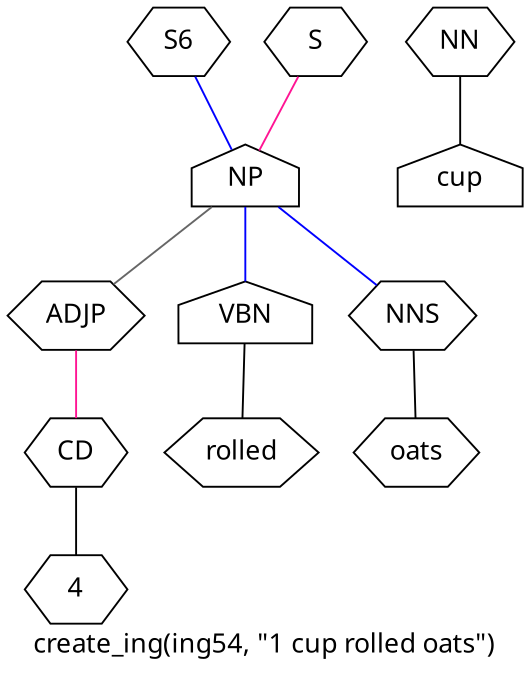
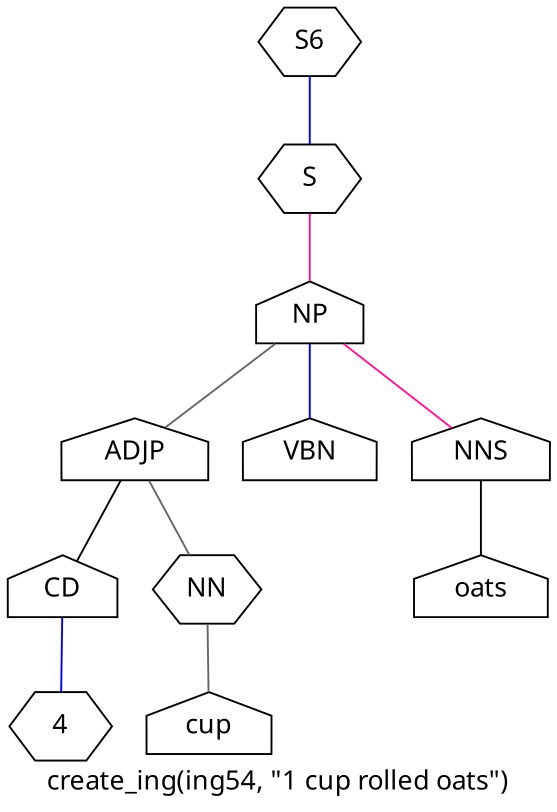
edge "NN" -- "cup": color black -> gray40
edge "S6" -- "NP": now "S6" -- "S"
edge "NP" -- "NNS": color blue -> deeppink
node "ADJP": shape hexagon -> house
node "NNS": shape hexagon -> house
edge "ADJP" -- "CD": color deeppink -> black
node "CD": shape hexagon -> house
node "rolled": removed
node "oats": shape hexagon -> house
edge "ADJP" -- "NN": added
edge "CD" -- "4": color black -> blue
